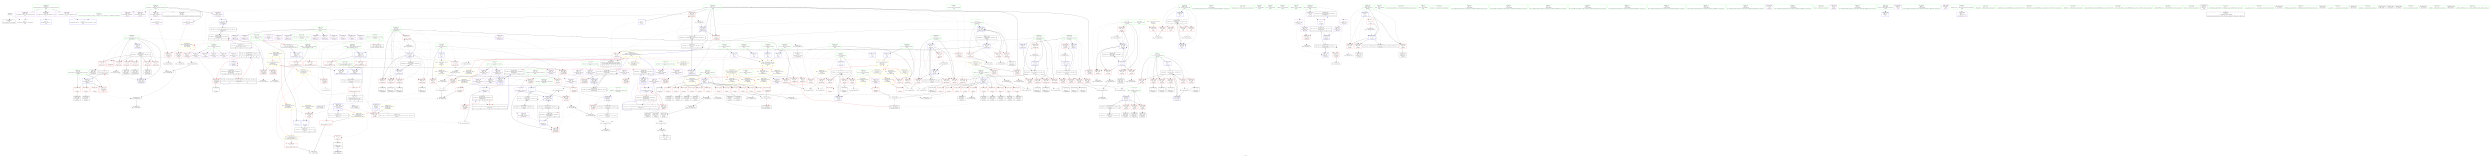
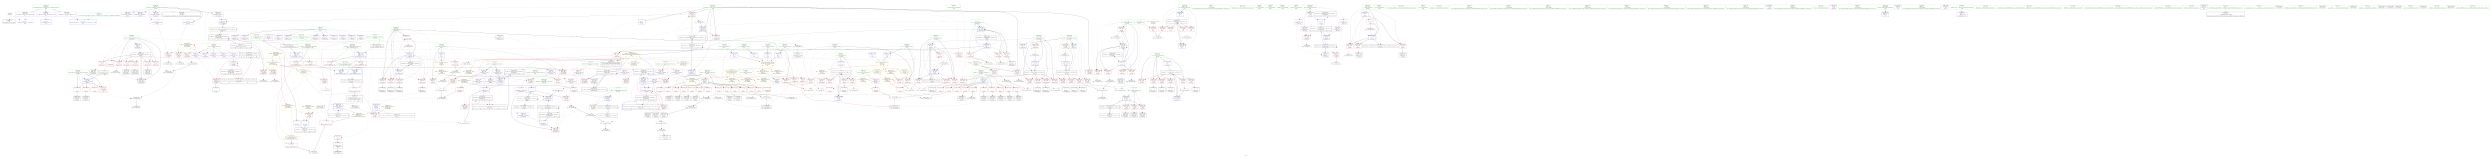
node "NodeID: 175": removed
